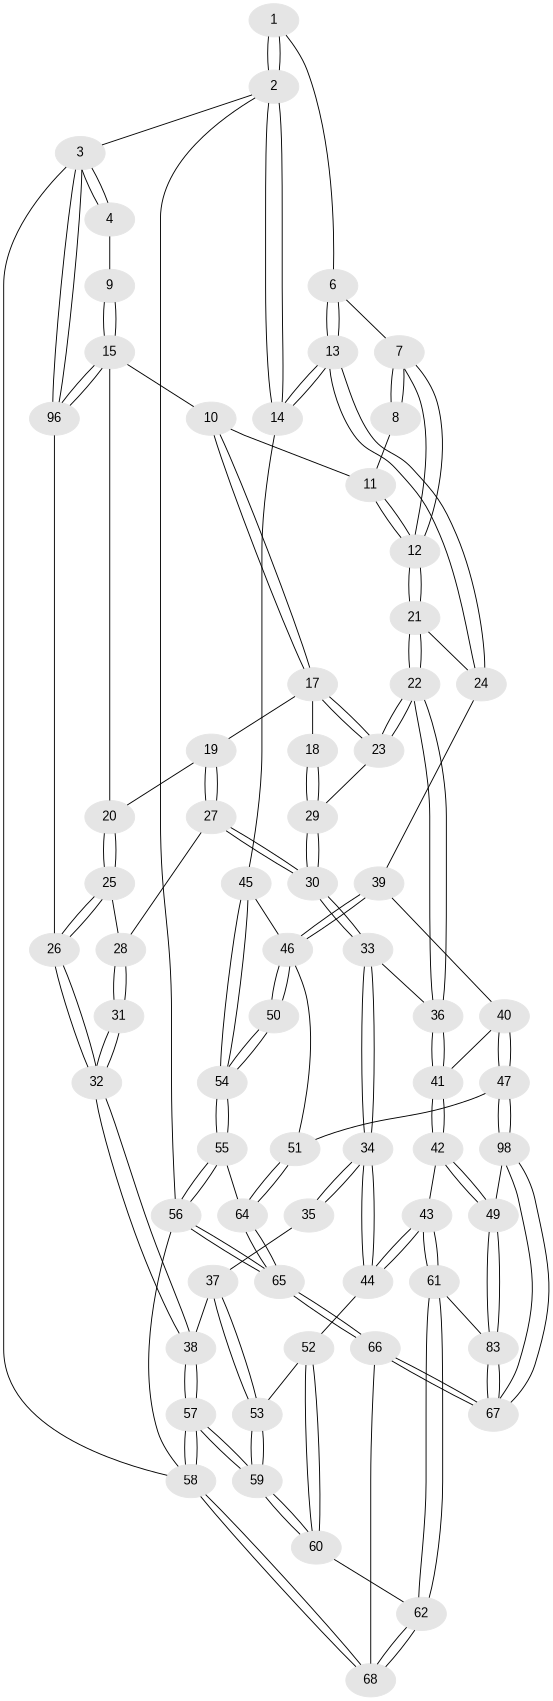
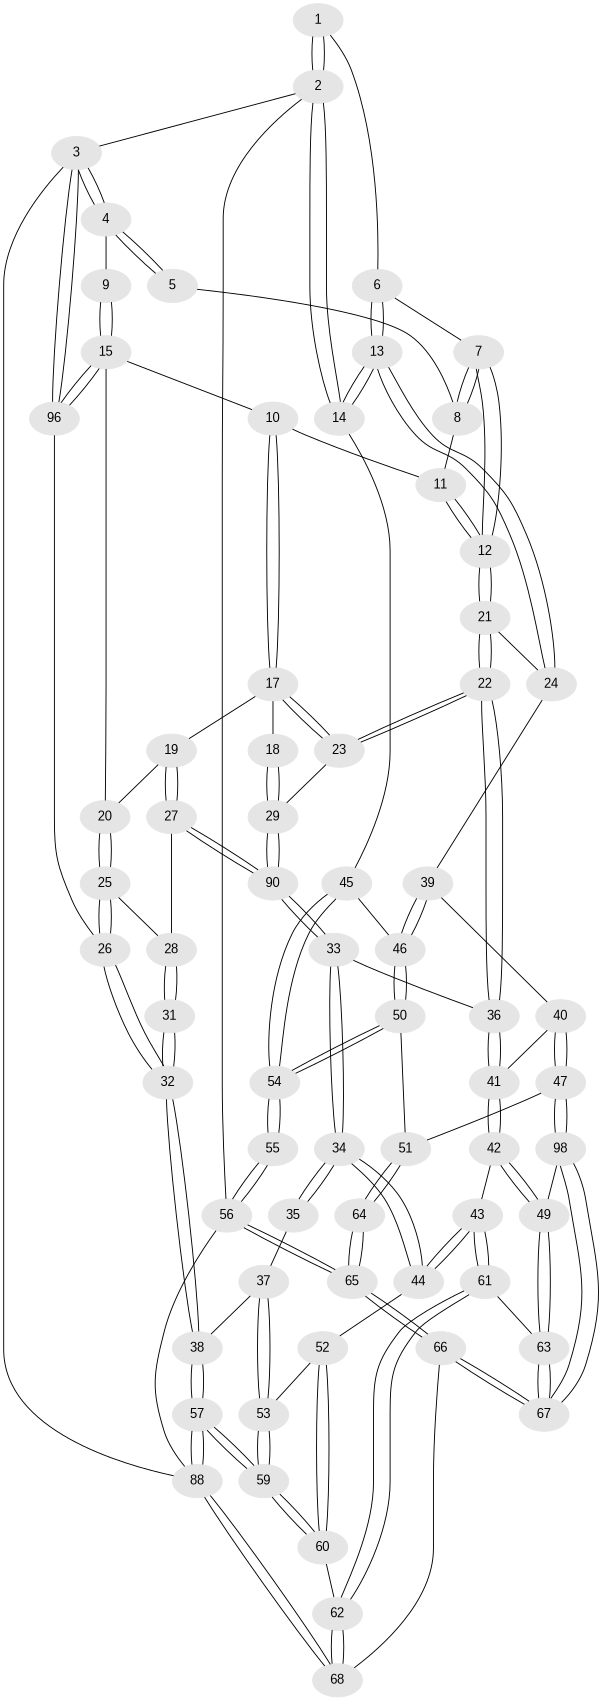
node "5": added
node "30": label "30" -> "90"
edge "46" -- "51": now "50" -- "51"
edge "55" -- "64": removed
node "83": label "83" -> "63"
node "58": label "58" -> "88"
